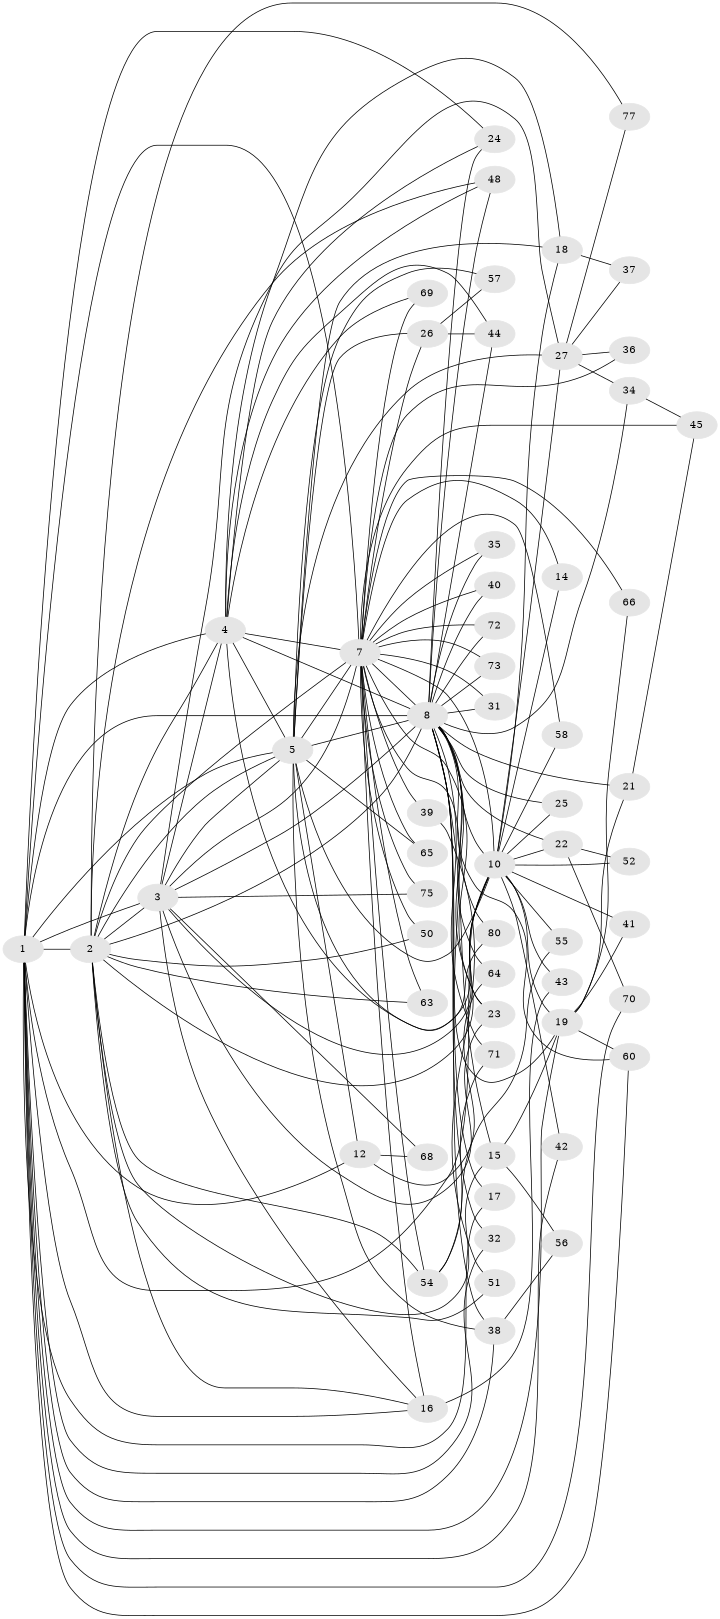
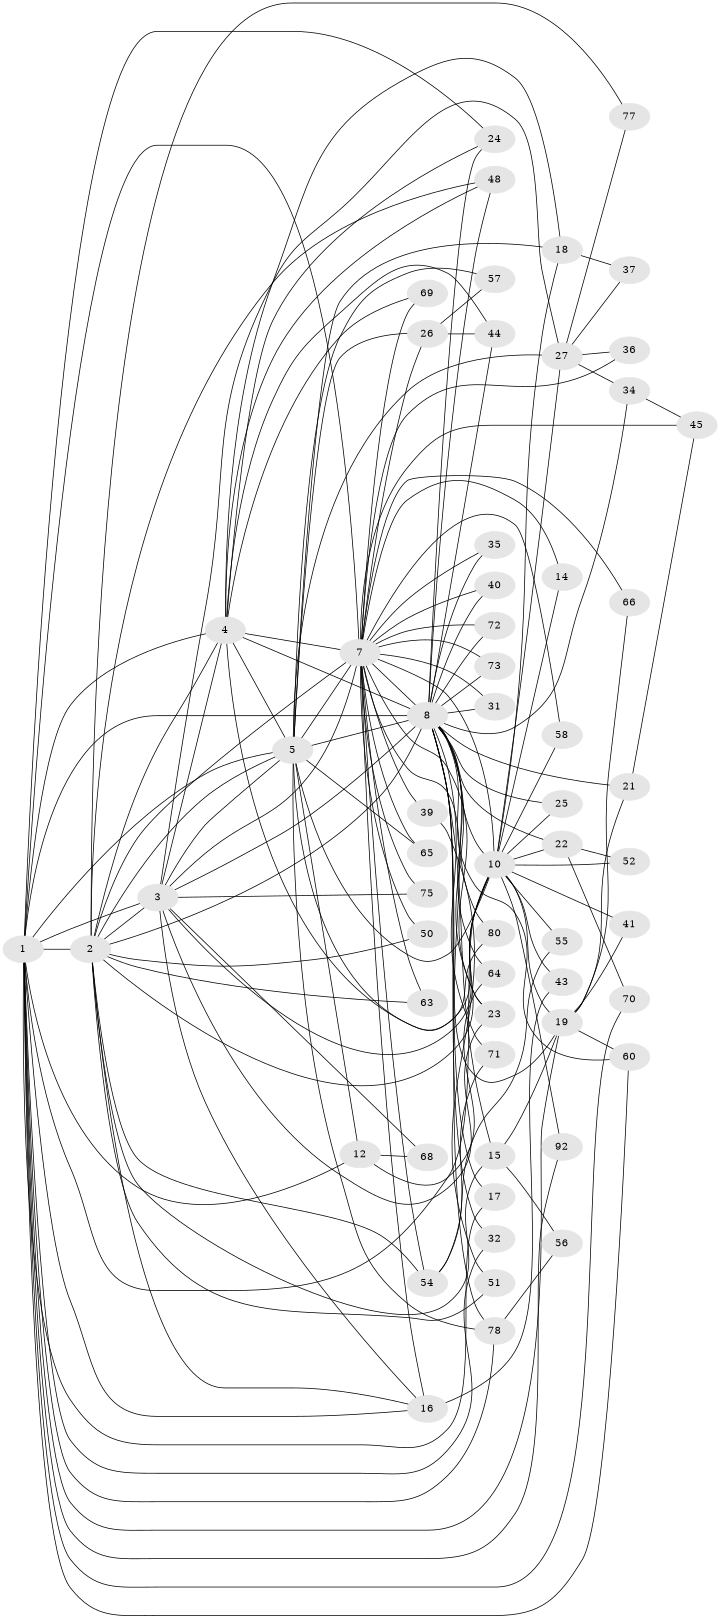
node "42": label "42" -> "92"
node "38": label "38" -> "78"
